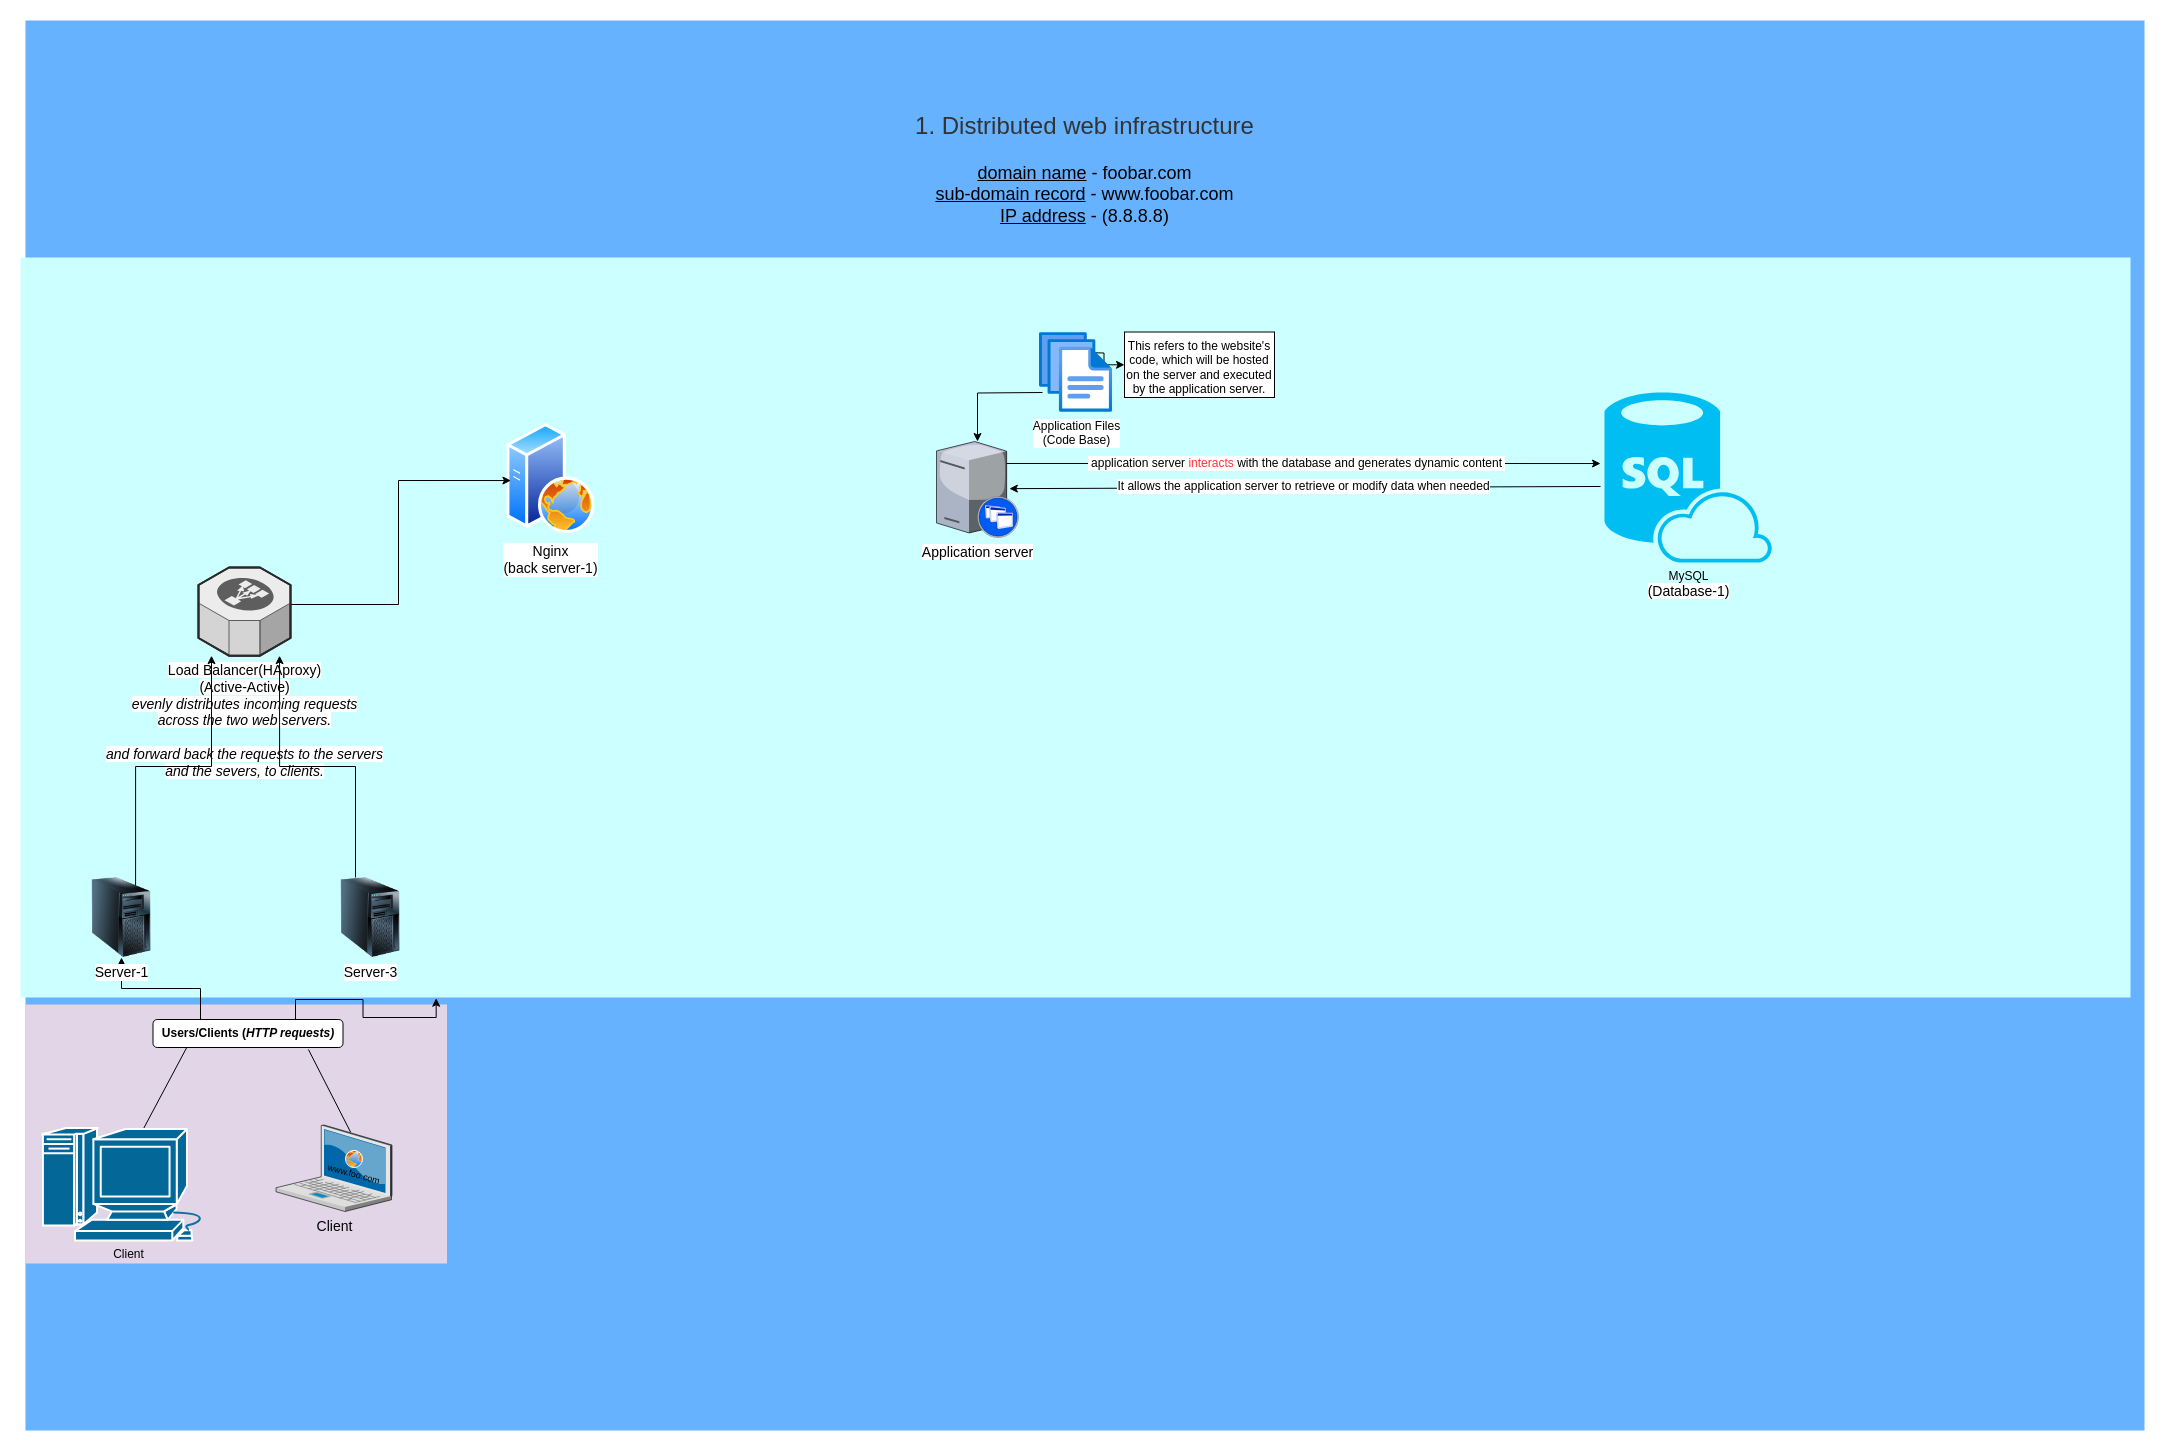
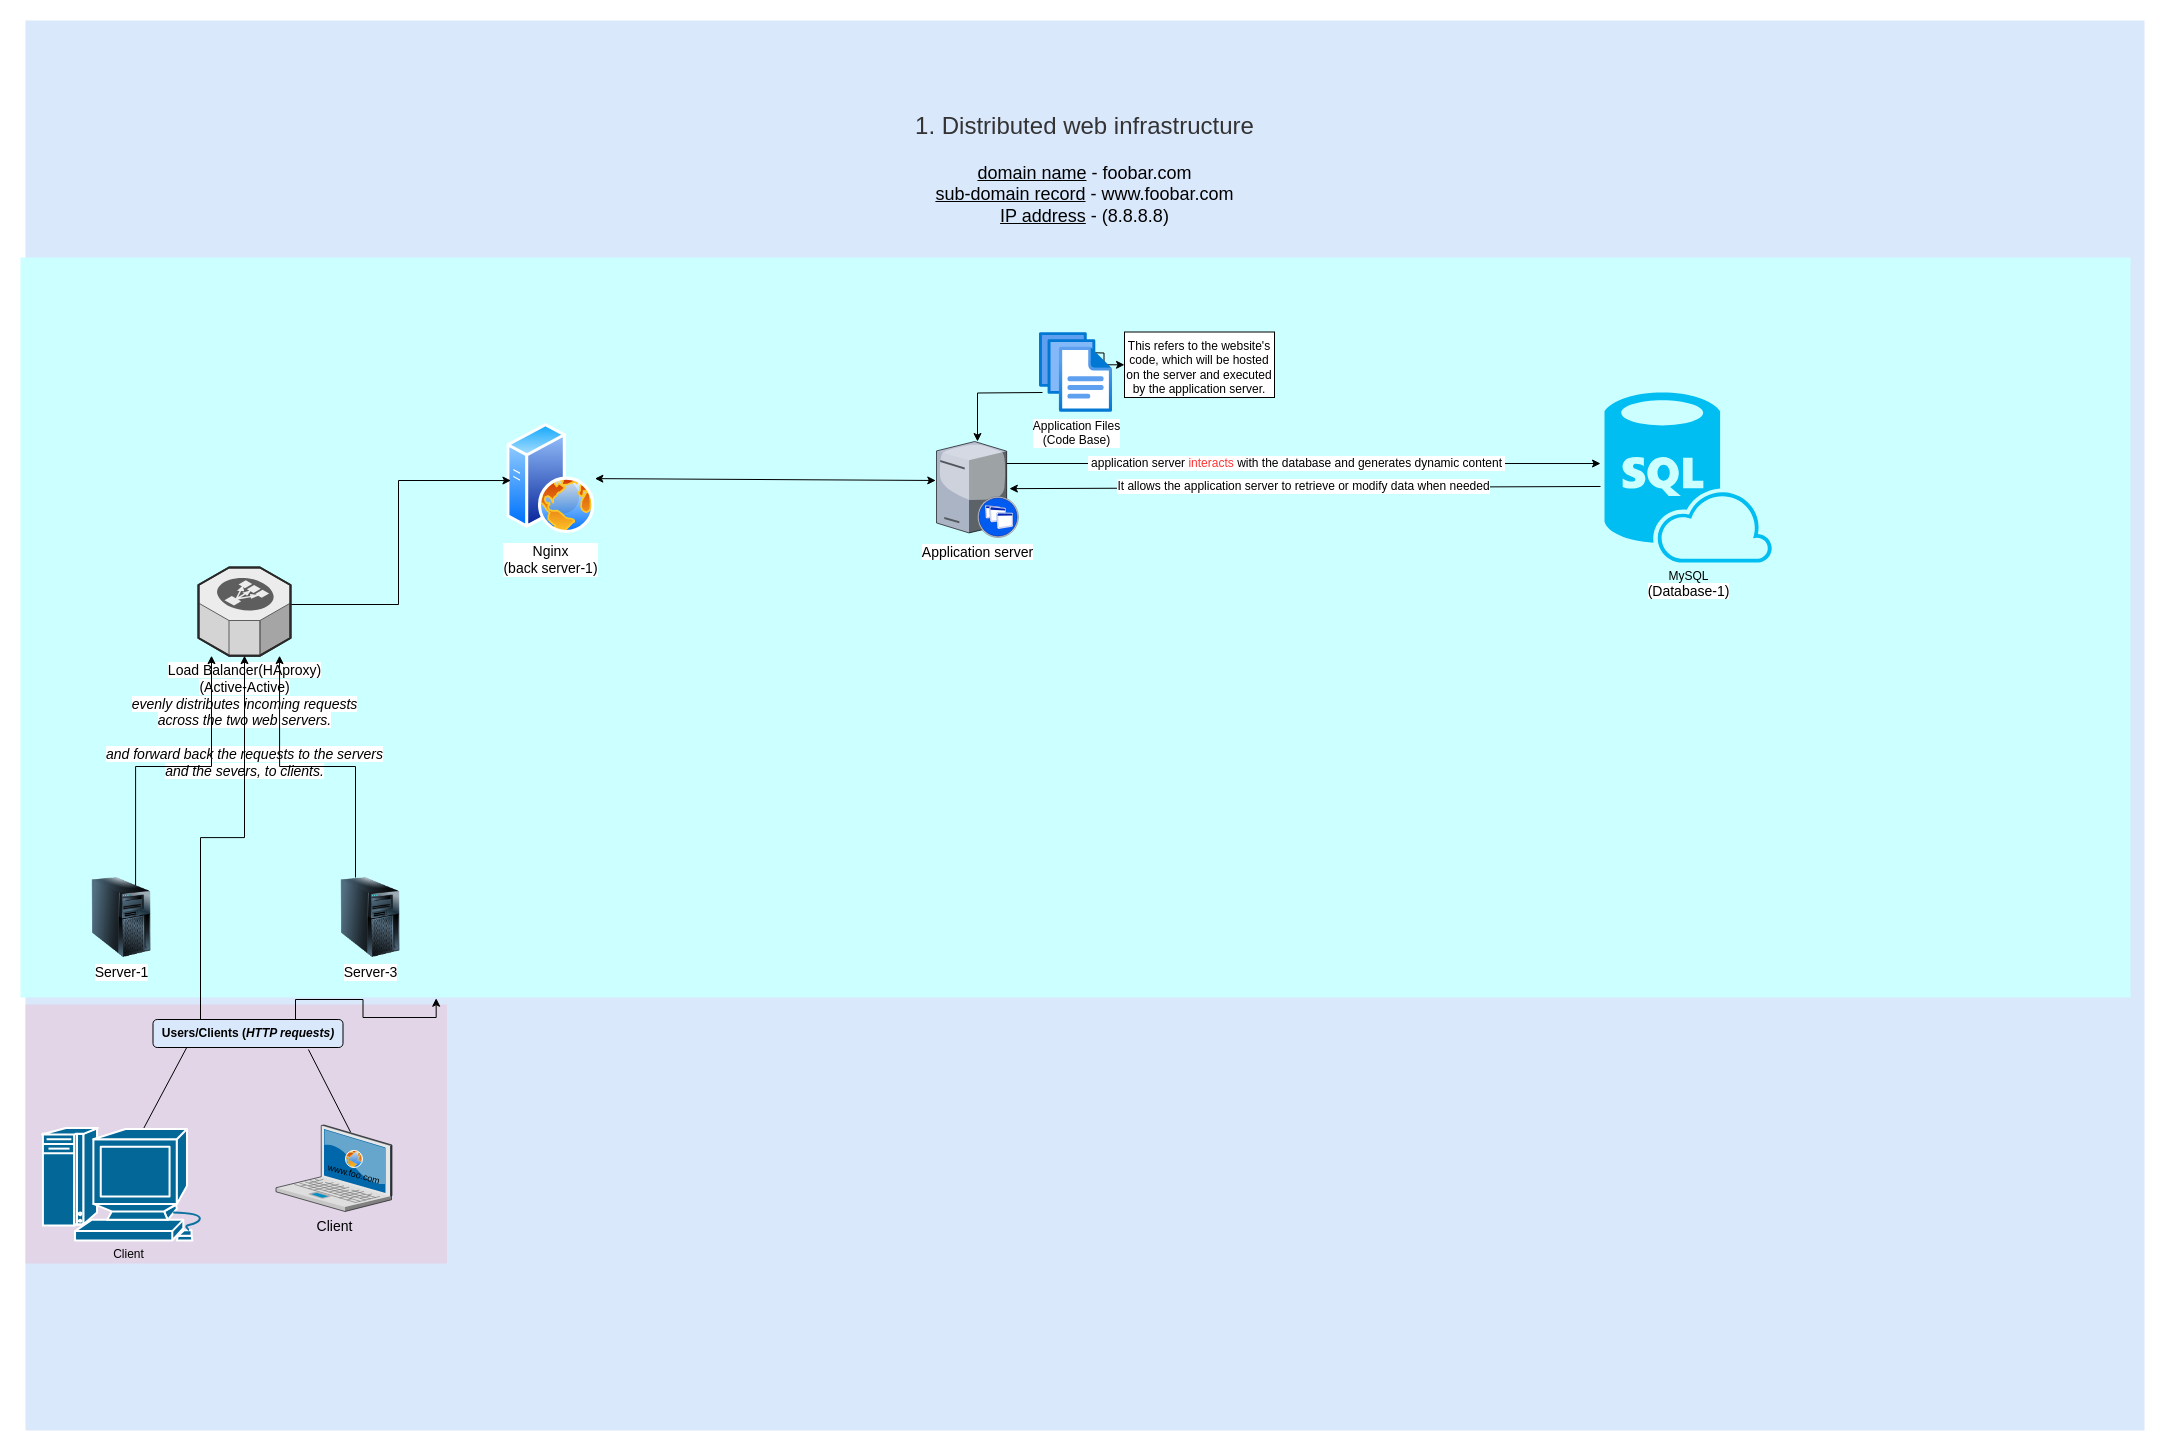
node "1. Distributed web infrastructure domain name - foobar.com sub-domain record - www.foobar.com IP address - (8.8.8.8)": fillcolor #66b2ff -> #dae8fc
edge "Nginx (back server-1)" -- "Application server": added
edge "Users/Clients (HTTP requests)" -> "Server-1": now "Users/Clients (HTTP requests)" -> "Load Balancer(HAproxy) (Active-Active) evenly distributes incoming requests across the two web servers. and forward back the requests to the servers and the severs, to clients."
node "Users/Clients (HTTP requests)": fillcolor #ffffff -> #dae8fc
